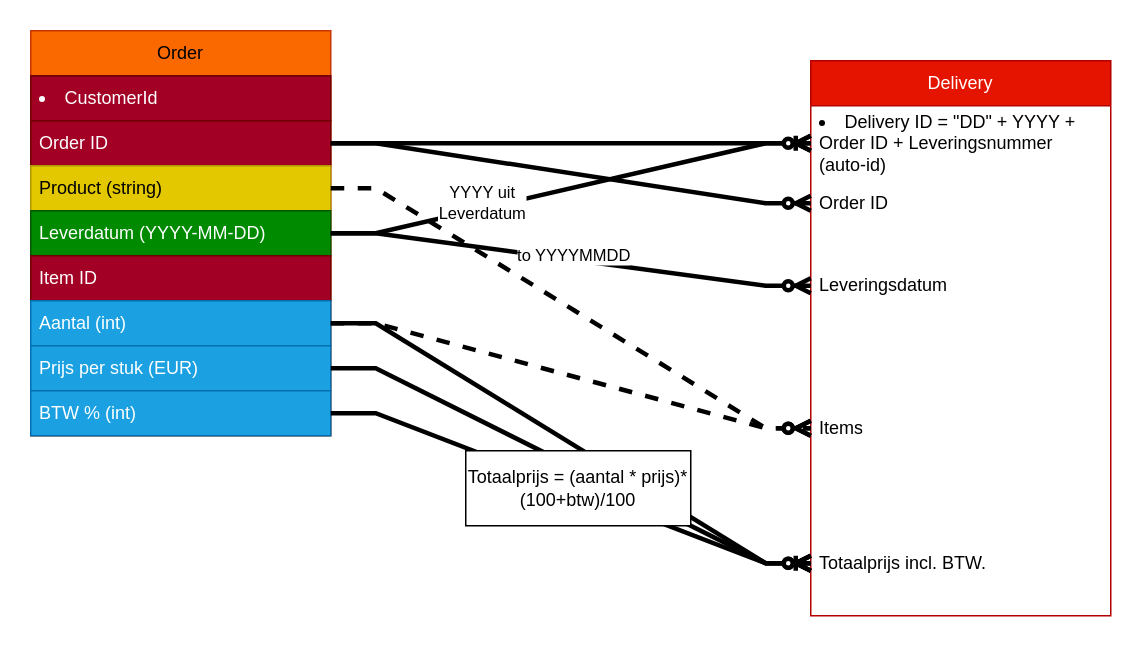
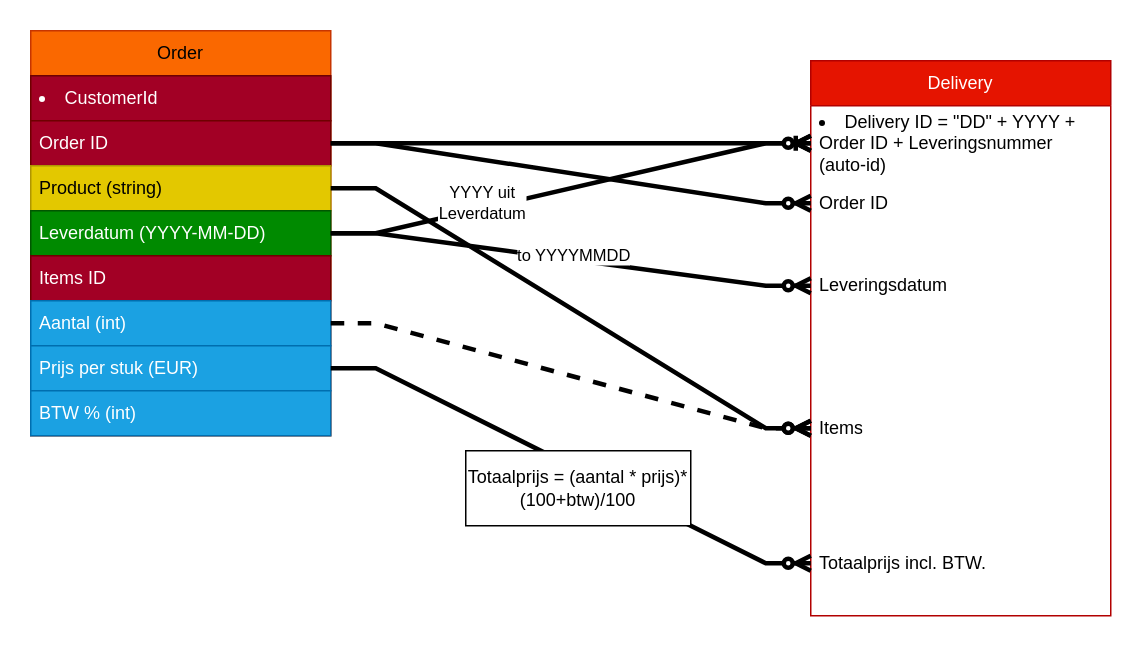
edge "Product (string)" -> "Items": style dashed -> solid
node "Item ID": label "Item ID" -> "Items ID"
edge "Aantal (int)" -> "Totaalprijs incl. BTW.": removed
edge "BTW % (int)" -> "Totaalprijs incl. BTW.": removed
